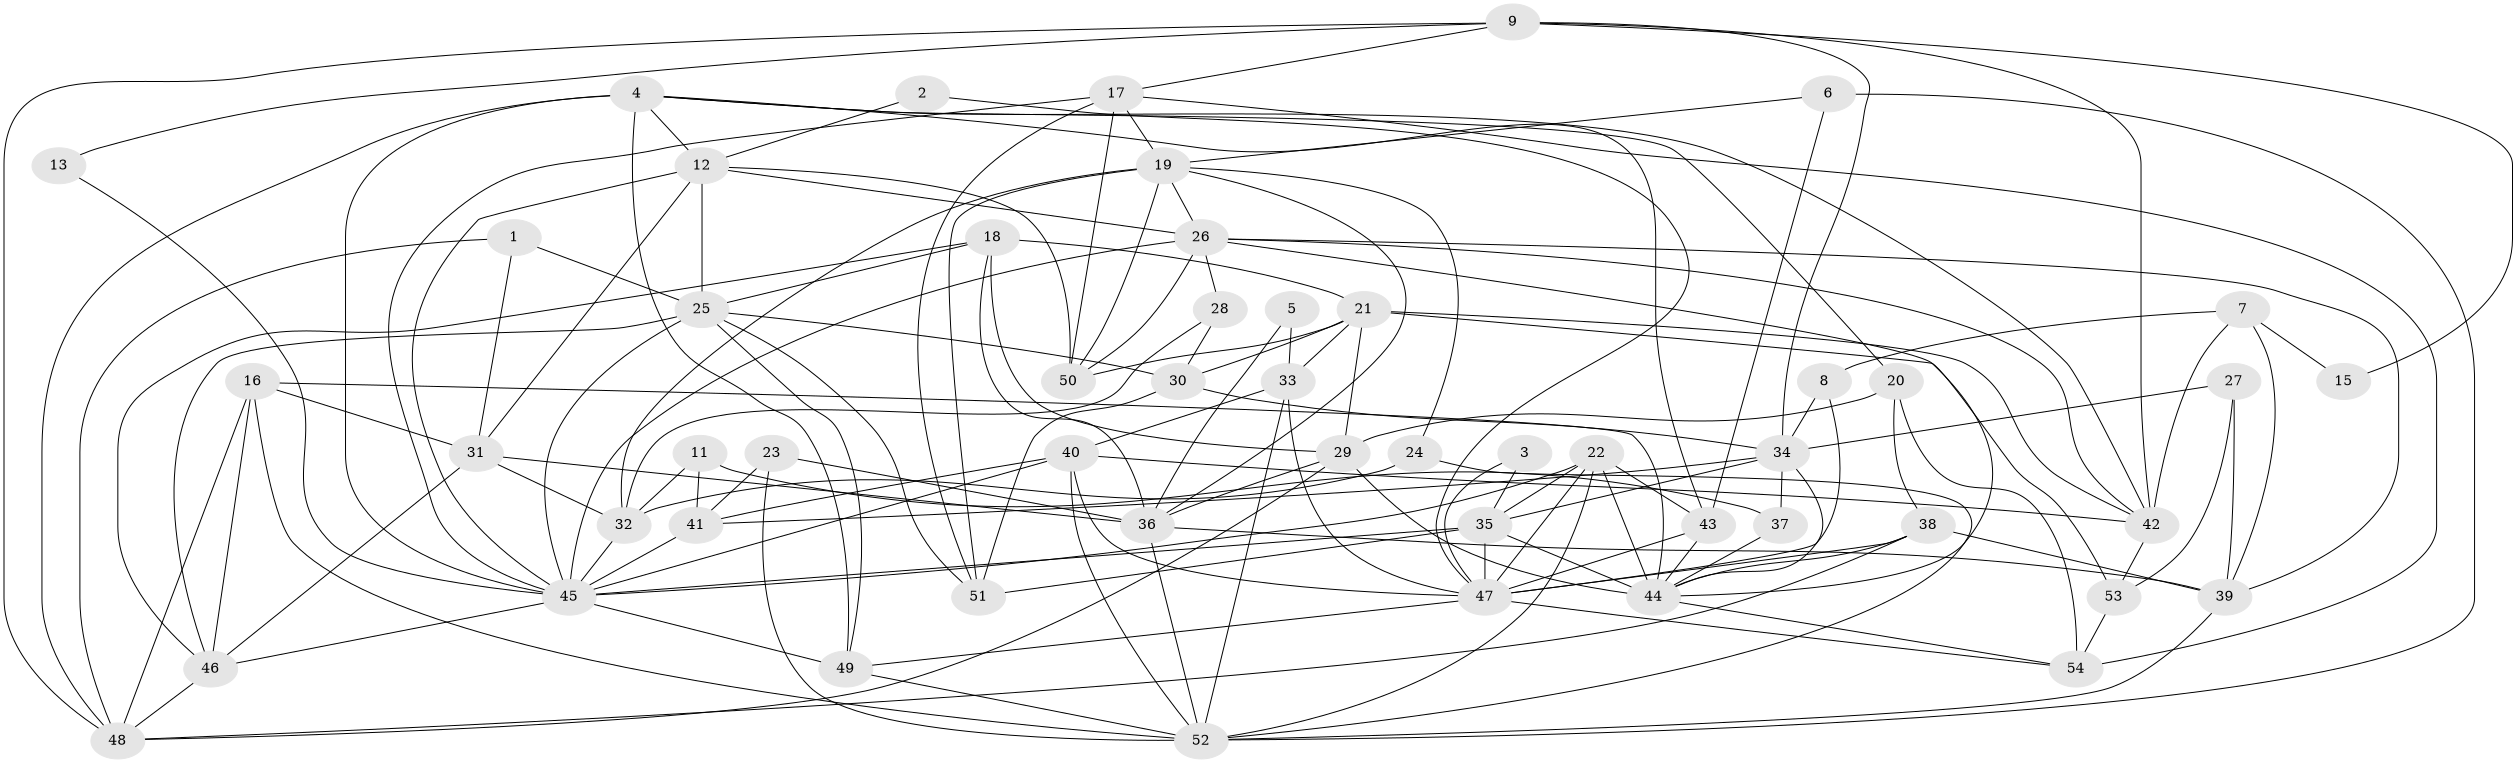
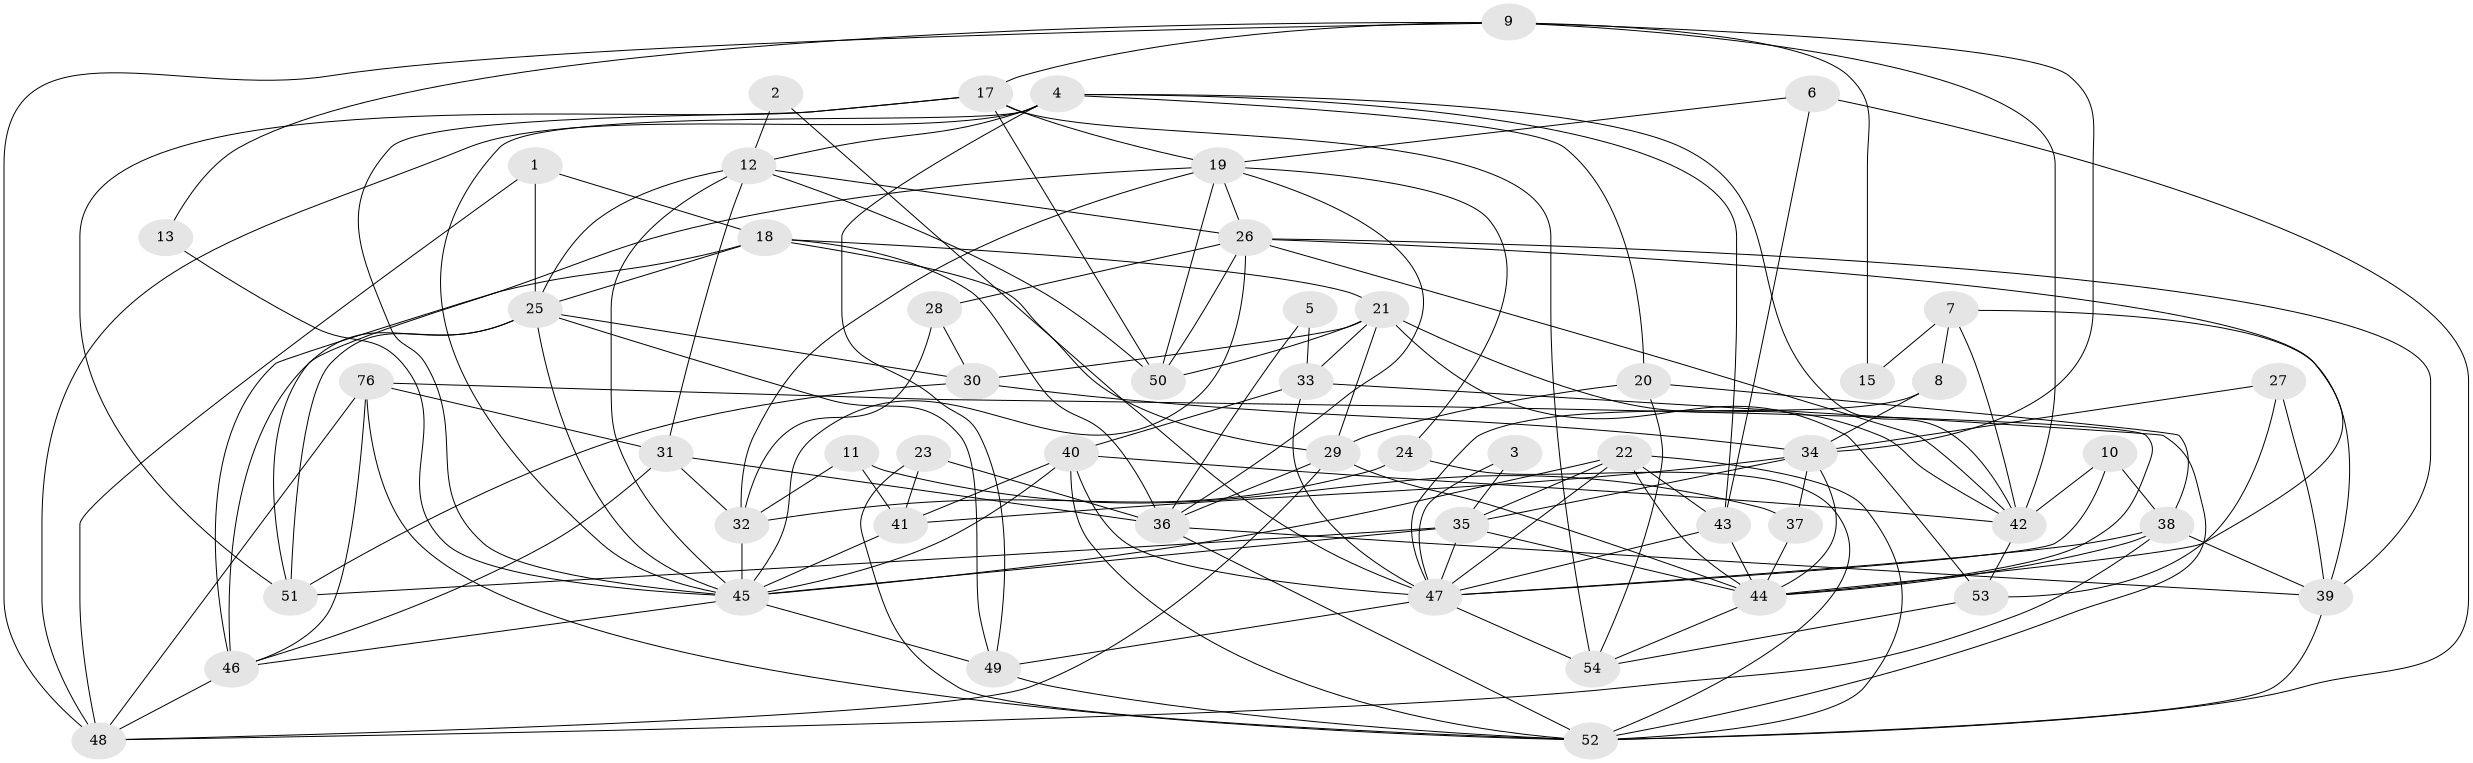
edge "1" -- "31": now "1" -- "18"
node "16": label "16" -> "76"
node "10": added
